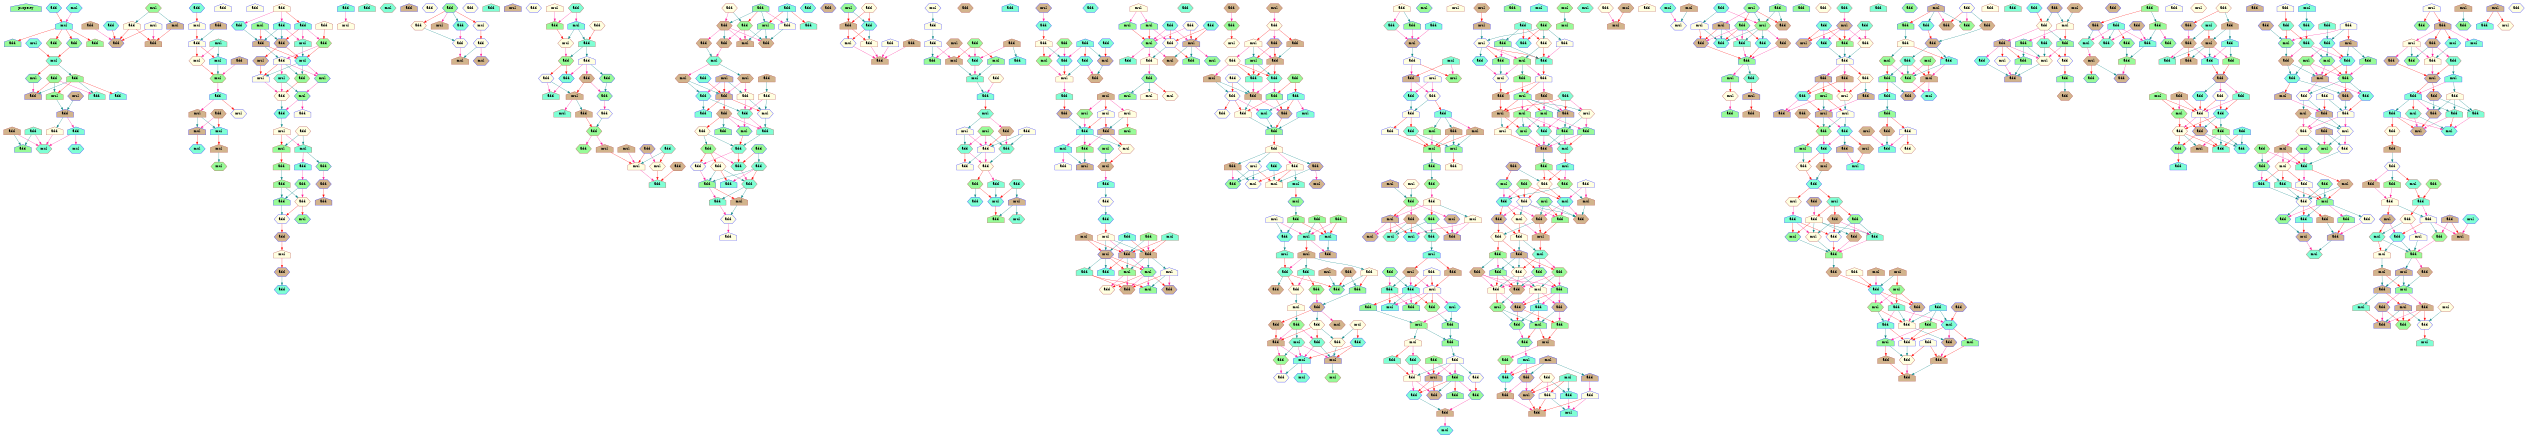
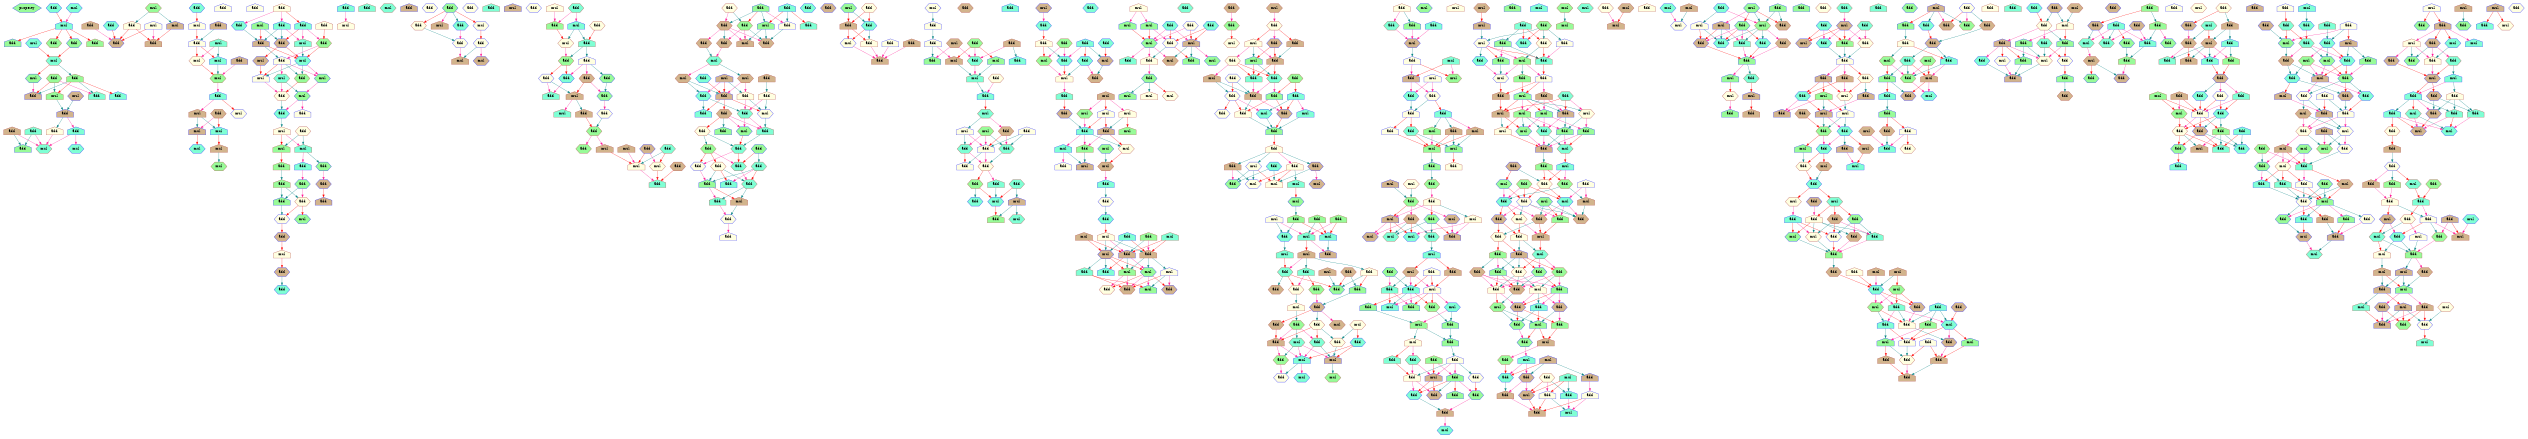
node "property": shape house -> hexagon
